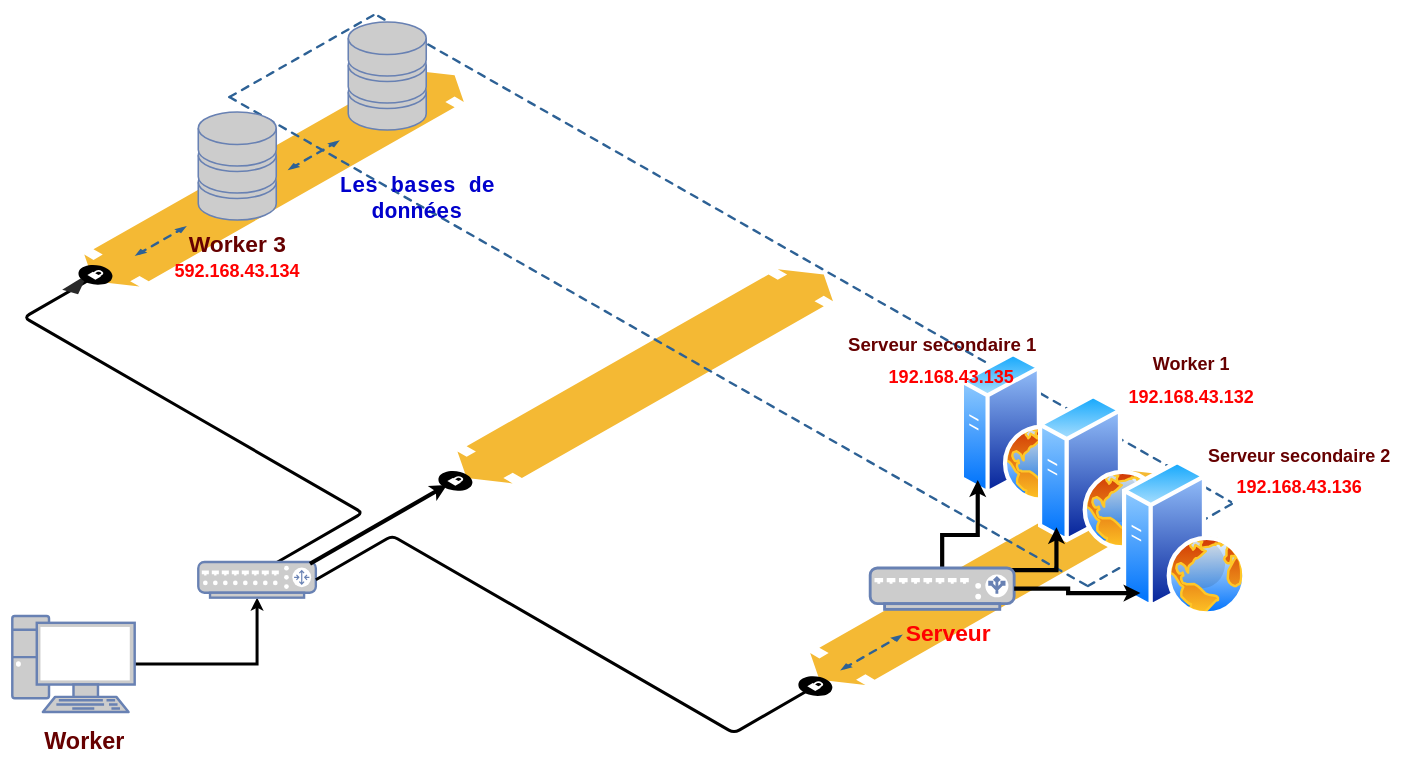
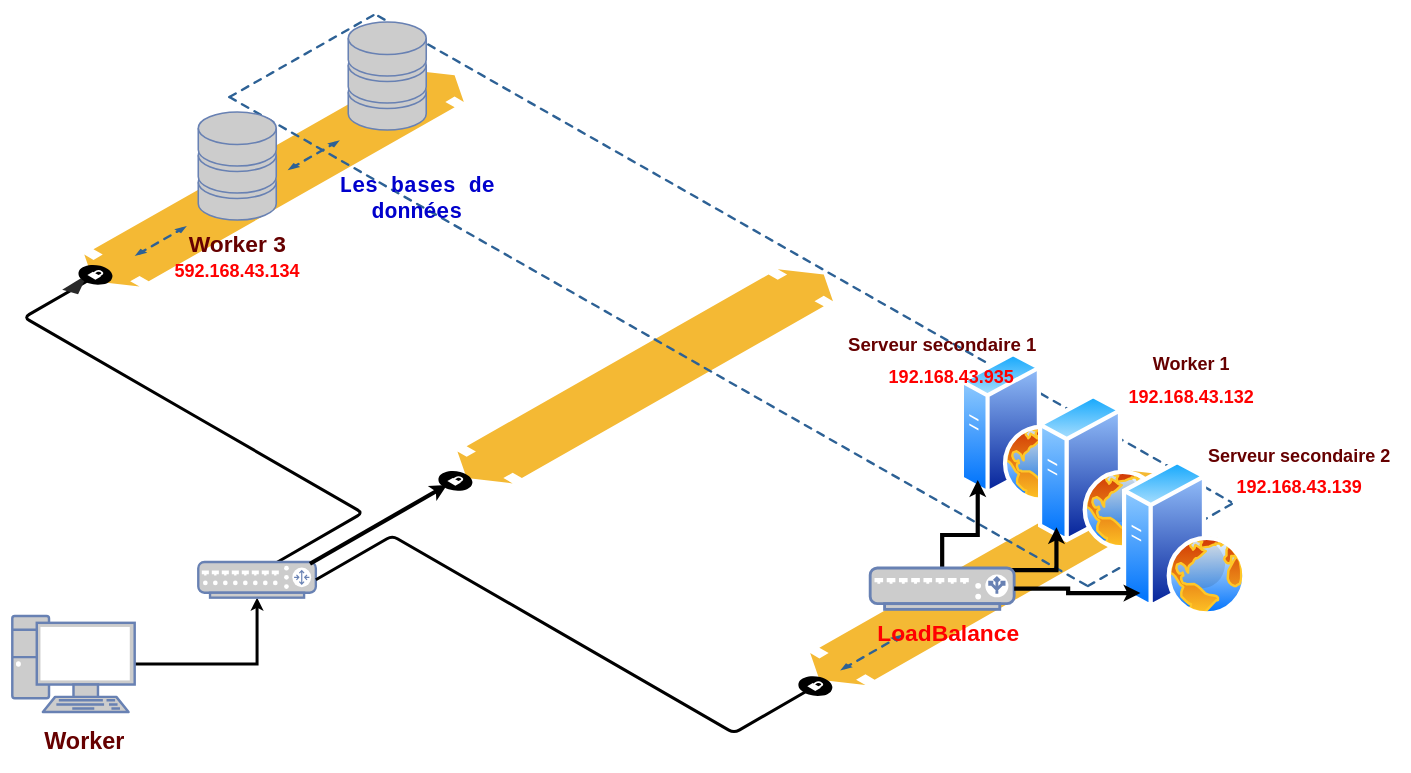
node "192.168.43.135": label "192.168.43.135" -> "192.168.43.935"
node "192.168.43.136": label "192.168.43.136" -> "192.168.43.139"
node "Serveur": label "Serveur" -> "LoadBalance"
